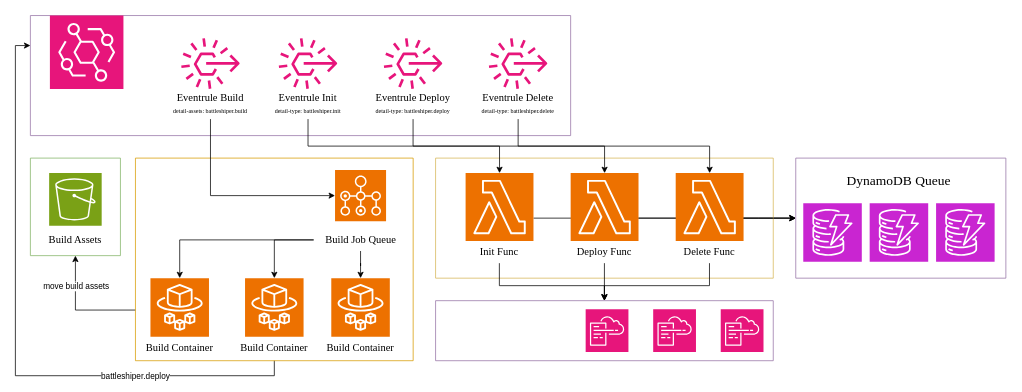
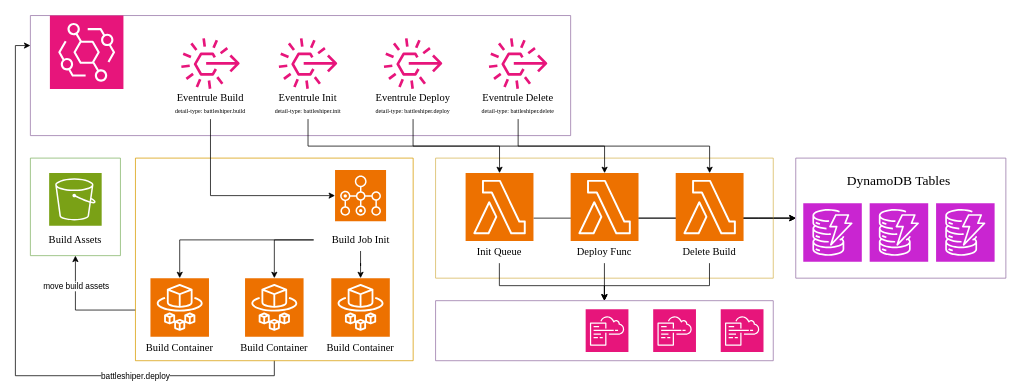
node "Eventrule Build detail-assets: battleshiper.build": label "Eventrule Build detail-assets: battleshiper.build" -> "Eventrule Build detail-type: battleshiper.build"
node "DynamoDB Queue": label "DynamoDB Queue" -> "DynamoDB Tables"
node "Build Job Queue": label "Build Job Queue" -> "Build Job Init"
node "Init Func": label "Init Func" -> "Init Queue"
node "Delete Func": label "Delete Func" -> "Delete Build"
